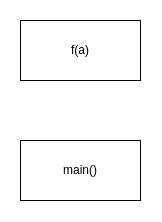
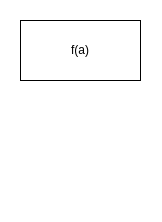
node "main()": removed
